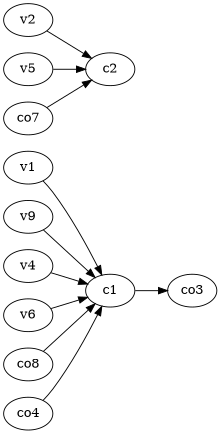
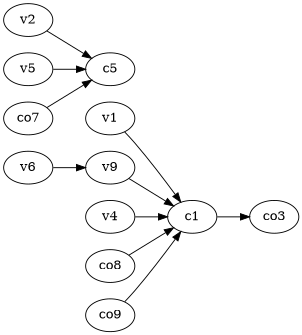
node "c2": label "c2" -> "c5"
edge "v6" -> "c1": now "v6" -> "v9"
node "co4": label "co4" -> "co9"
